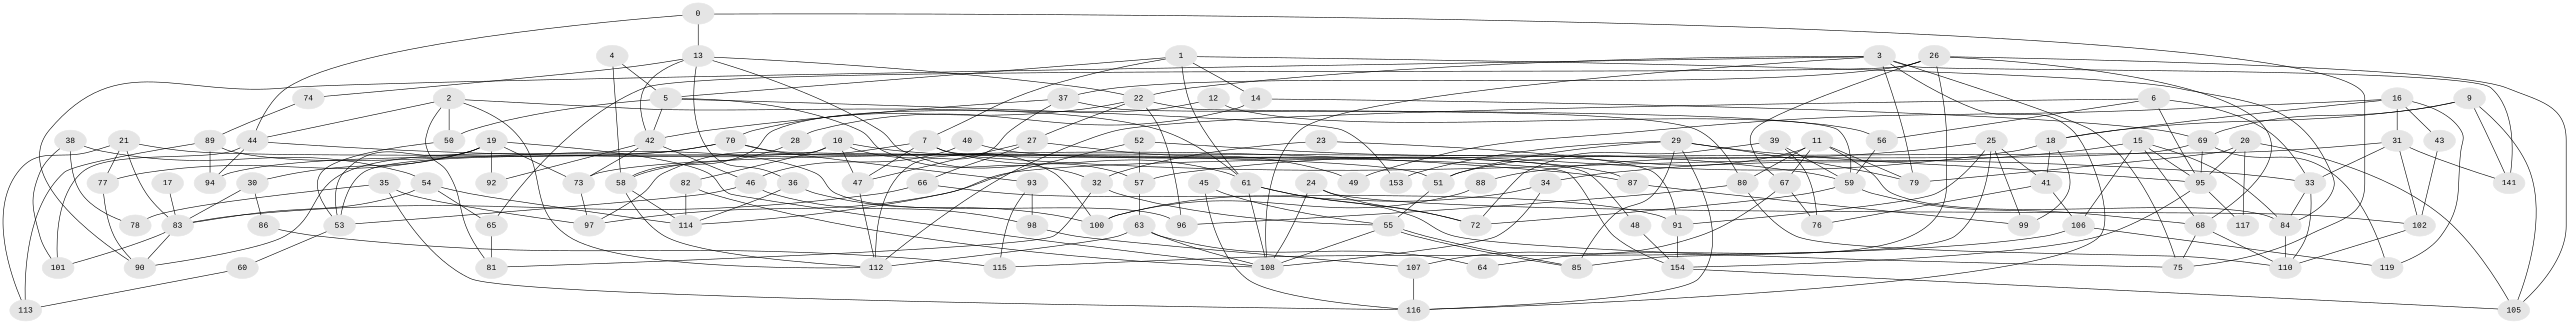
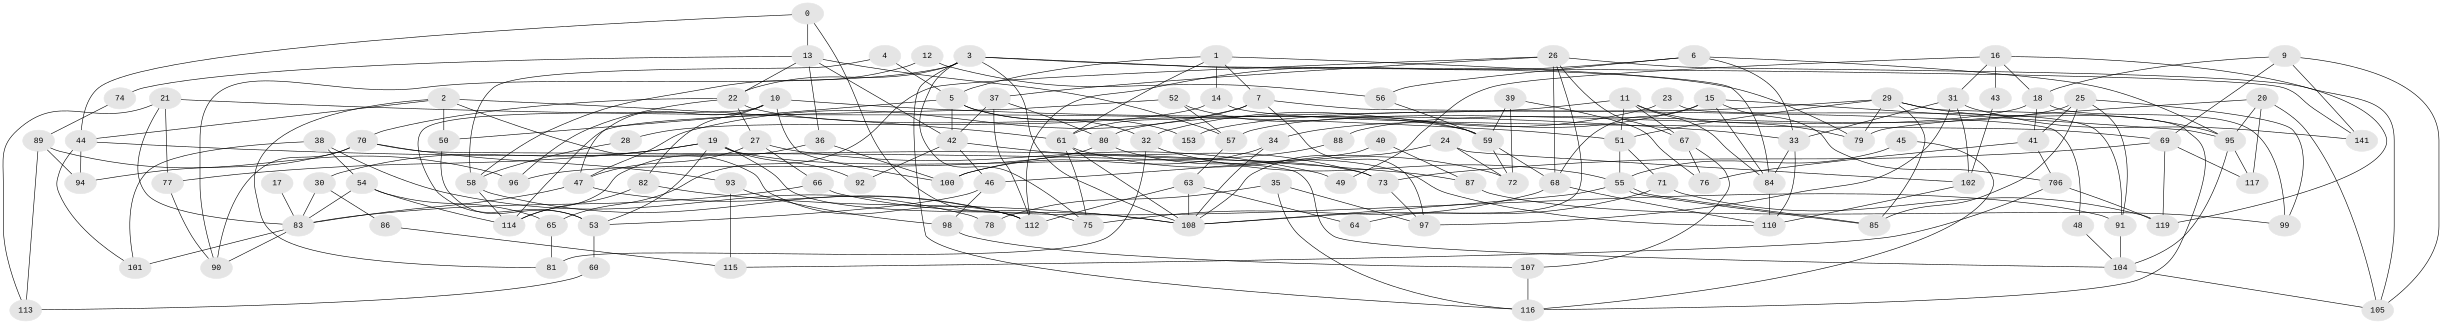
edge "69" -- "95": now "69" -- "117"
node "71": added
edge "47" -- "83": added
node "106": label "106" -> "706"
node "154": label "154" -> "104"
